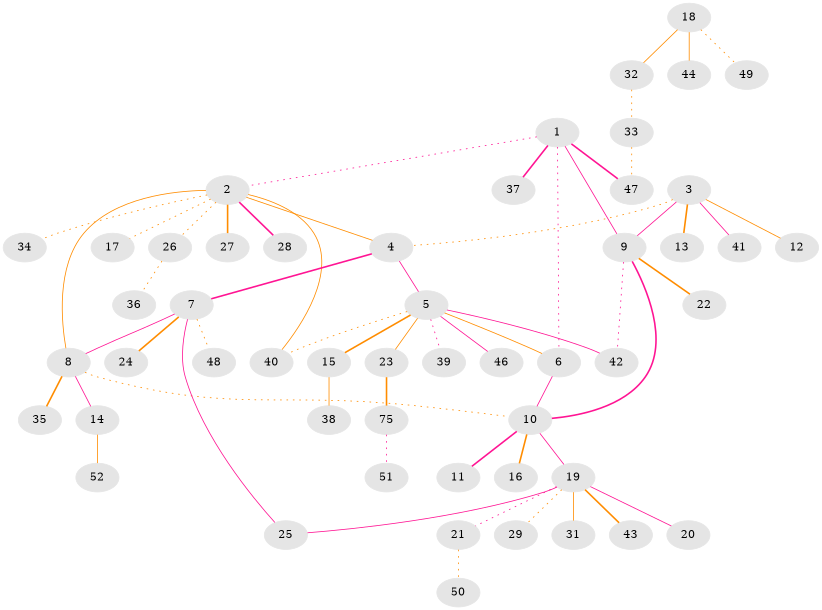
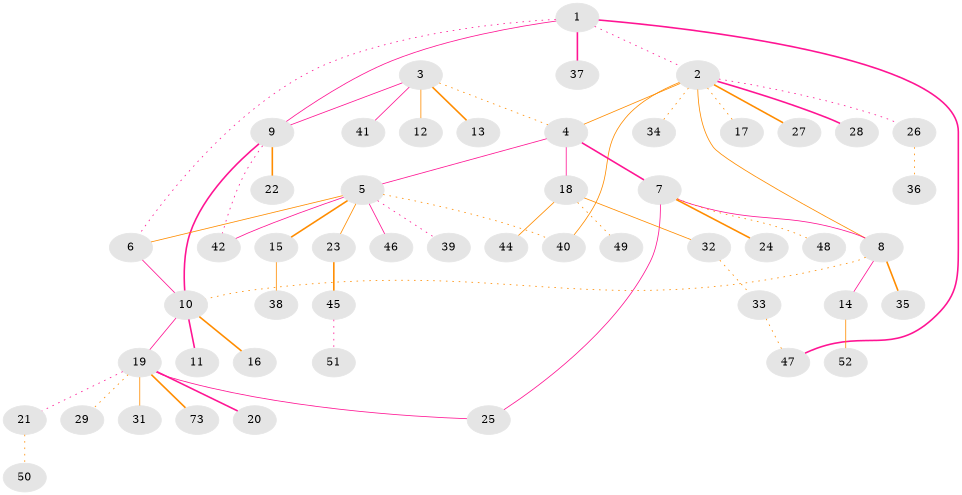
edge "4" -- "18": added
edge "2" -- "26": color darkorange -> deeppink
node "75": label "75" -> "45"
edge "19" -- "20": style solid -> bold
node "43": label "43" -> "73"
